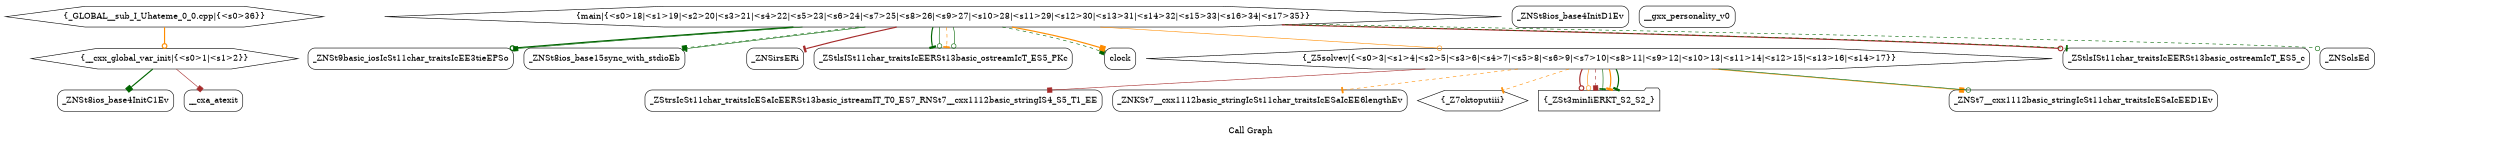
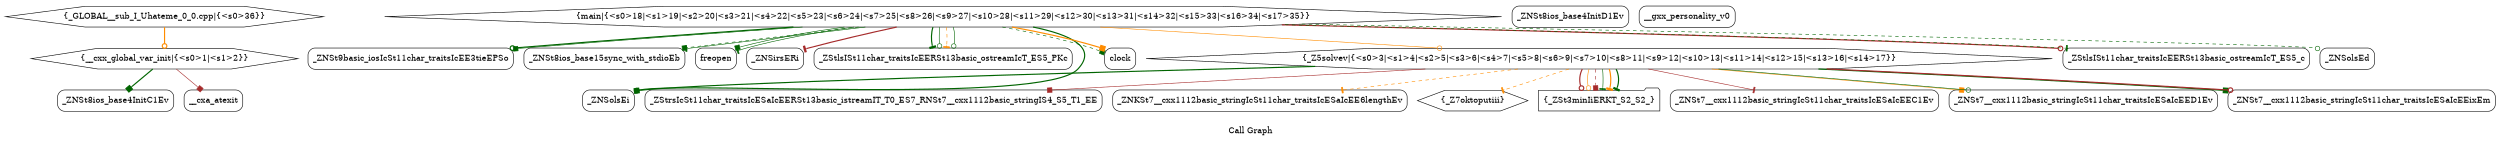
node "freopen": added
node "_ZNSolsEi": added
node "_ZNSt7__cxx1112basic_stringIcSt11char_traitsIcESaIcEEC1Ev": added
node "_ZNSt7__cxx1112basic_stringIcSt11char_traitsIcESaIcEEixEm": added
